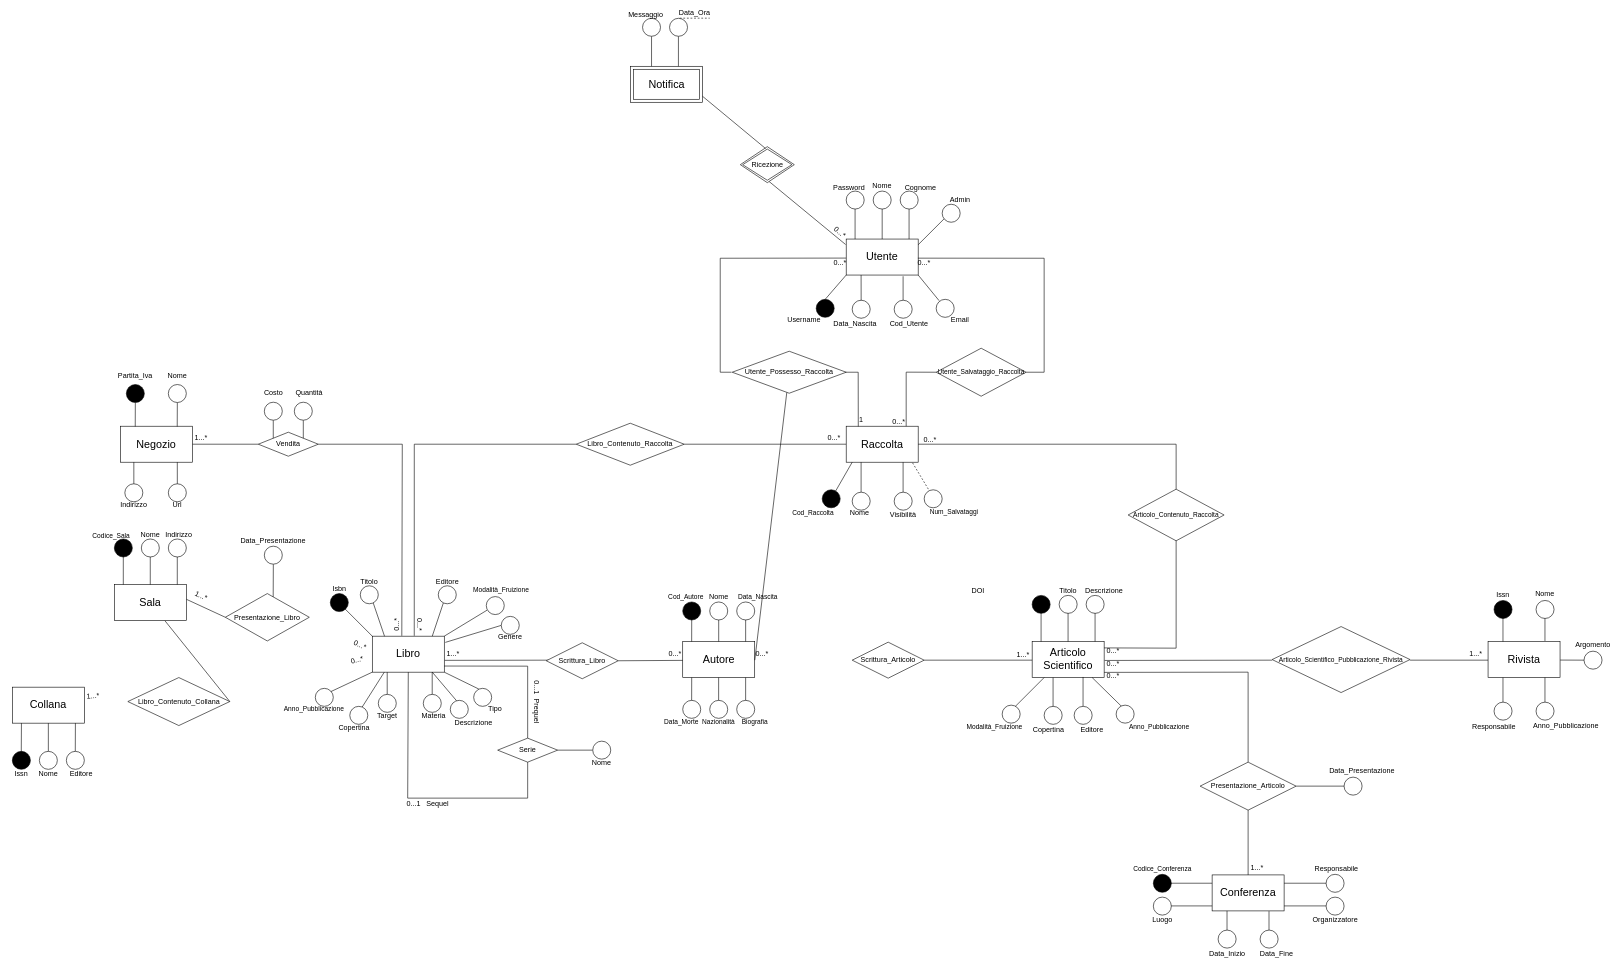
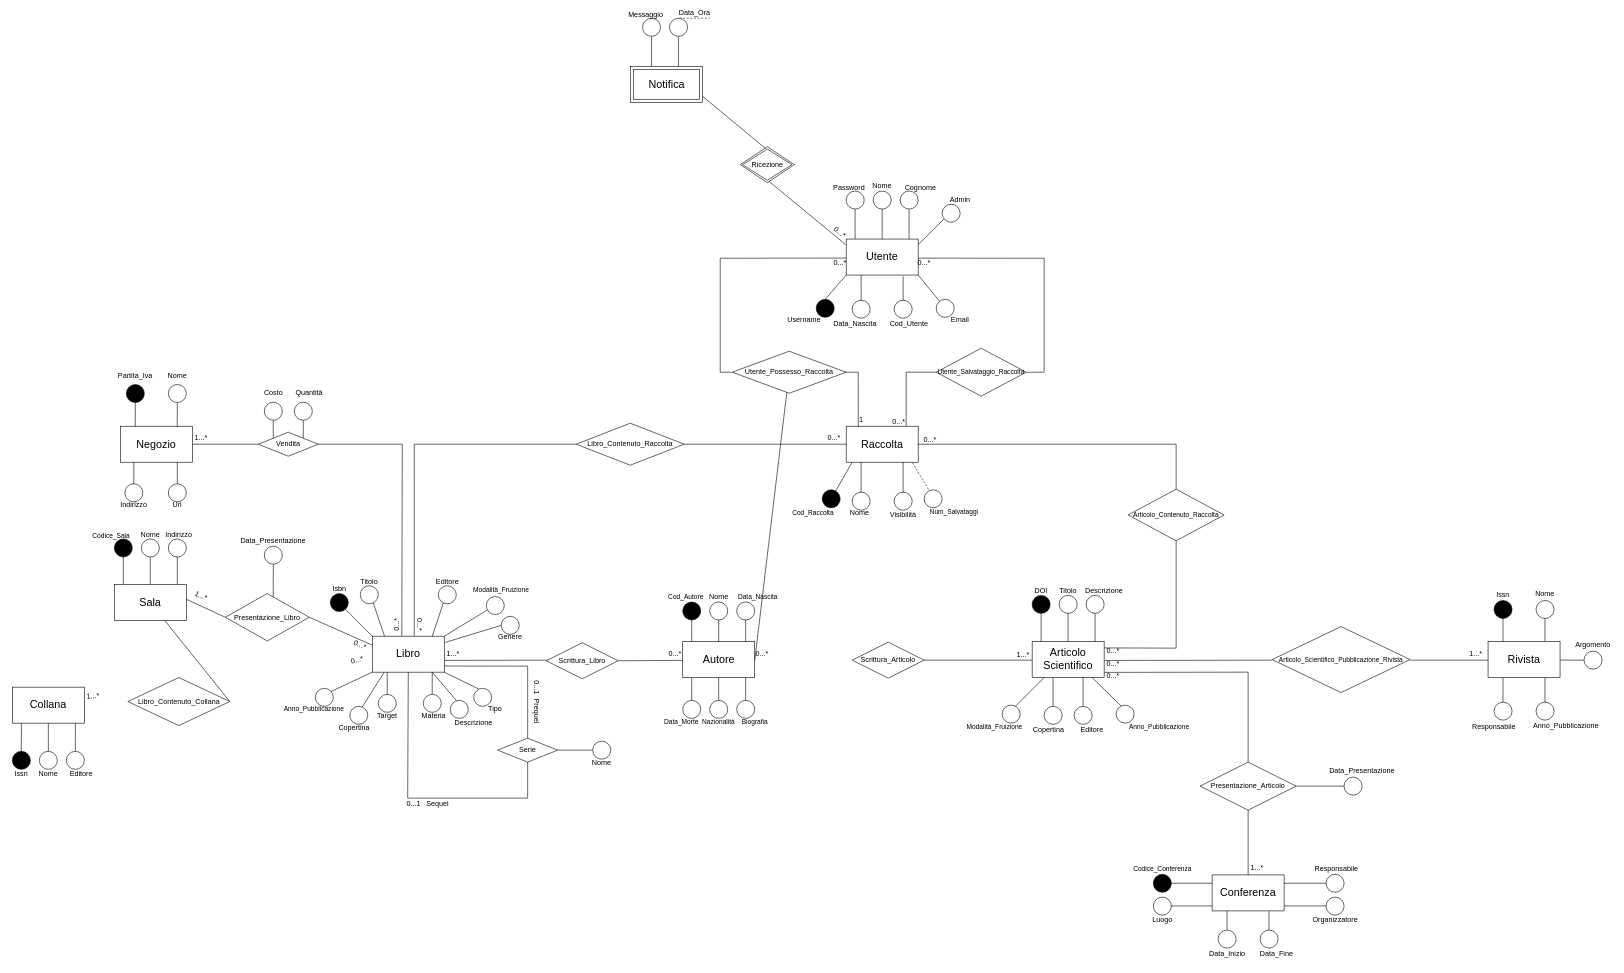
node "DOI": moved (978, 591) -> (1041, 591)
edge "Presentazione_Libro" -- "Libro": added
